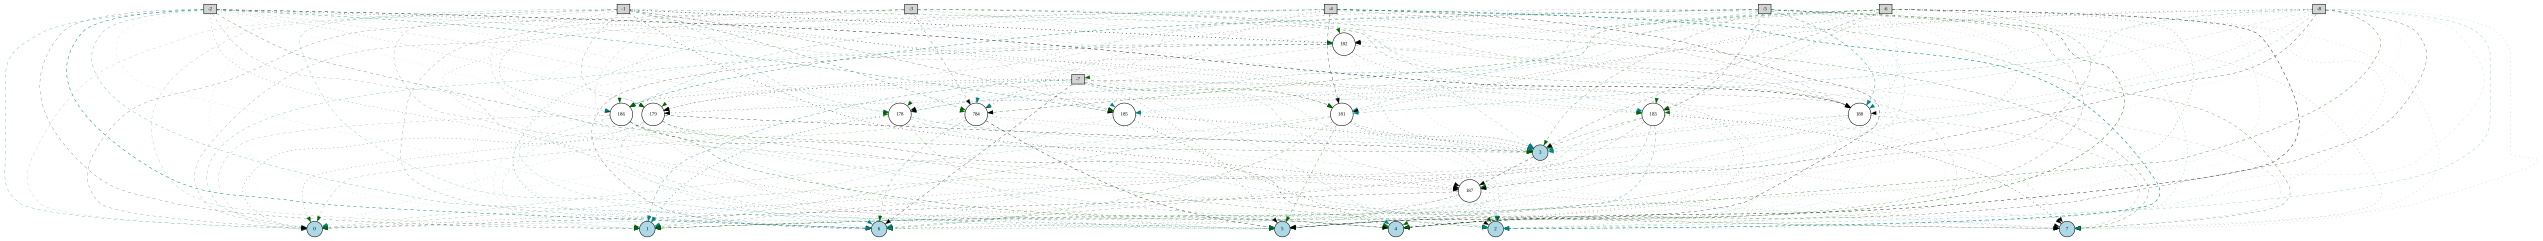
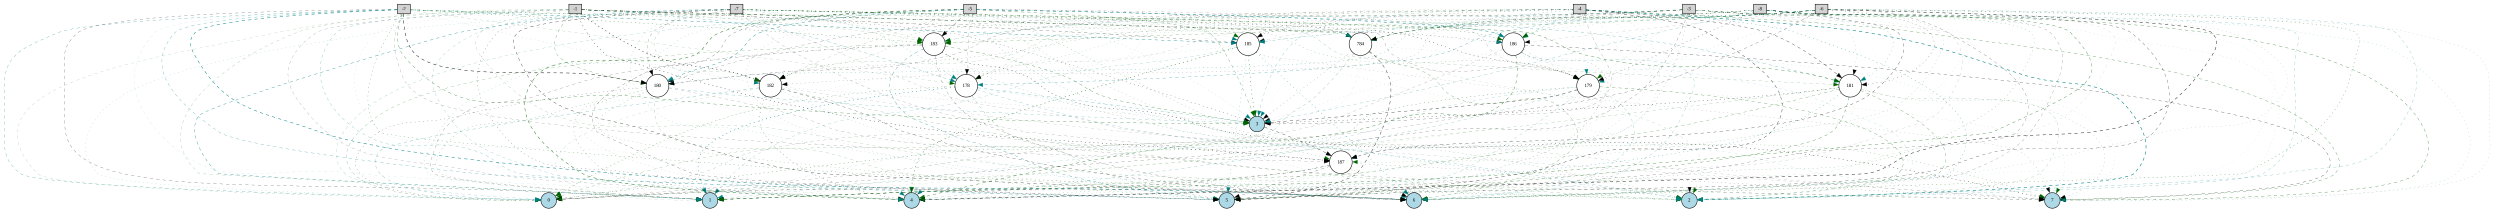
edge "-1" -> "183": color teal -> darkgreen
edge "182" -> "-7": reversed
edge "-8" -> "181": style dashed -> dotted
edge "186" -> "1": now "186" -> "179"
edge "-6" -> "2": style dotted -> dashed
